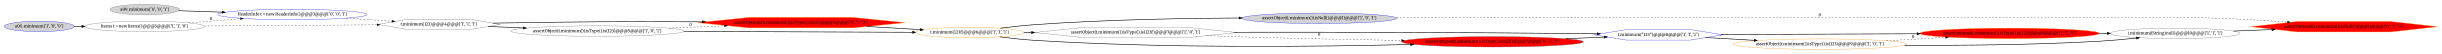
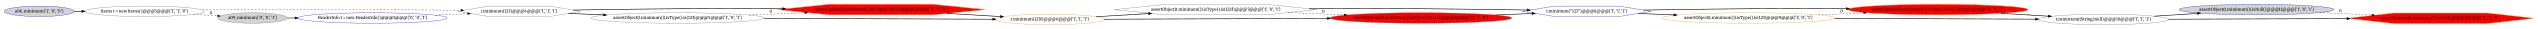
edge "t.minimum(123f)@@@6@@@['1', '1', '1']" -> "assertObject(t.minimum()).isNull()@@@11@@@['1', '0', '1']": now "t.minimum((String)null)@@@10@@@['1', '1', '1']" -> "assertObject(t.minimum()).isNull()@@@11@@@['1', '0', '1']"
edge "Items t = new Items()@@@3@@@['1', '1', '0']" -> "HeaderInfo t = new HeaderInfo()@@@3@@@['0', '0', '1']": now "Items t = new Items()@@@3@@@['1', '1', '0']" -> "a09_minimum['0', '0', '1']"
